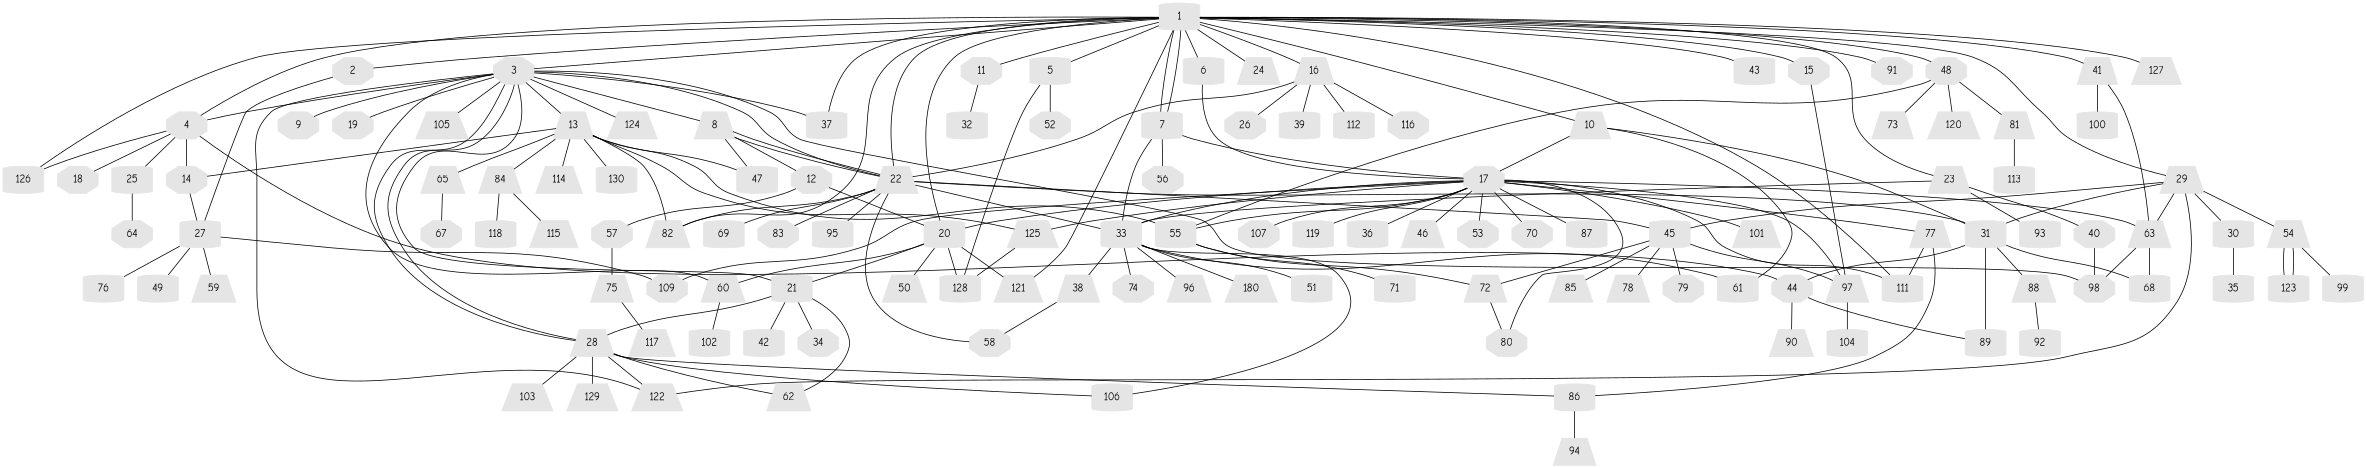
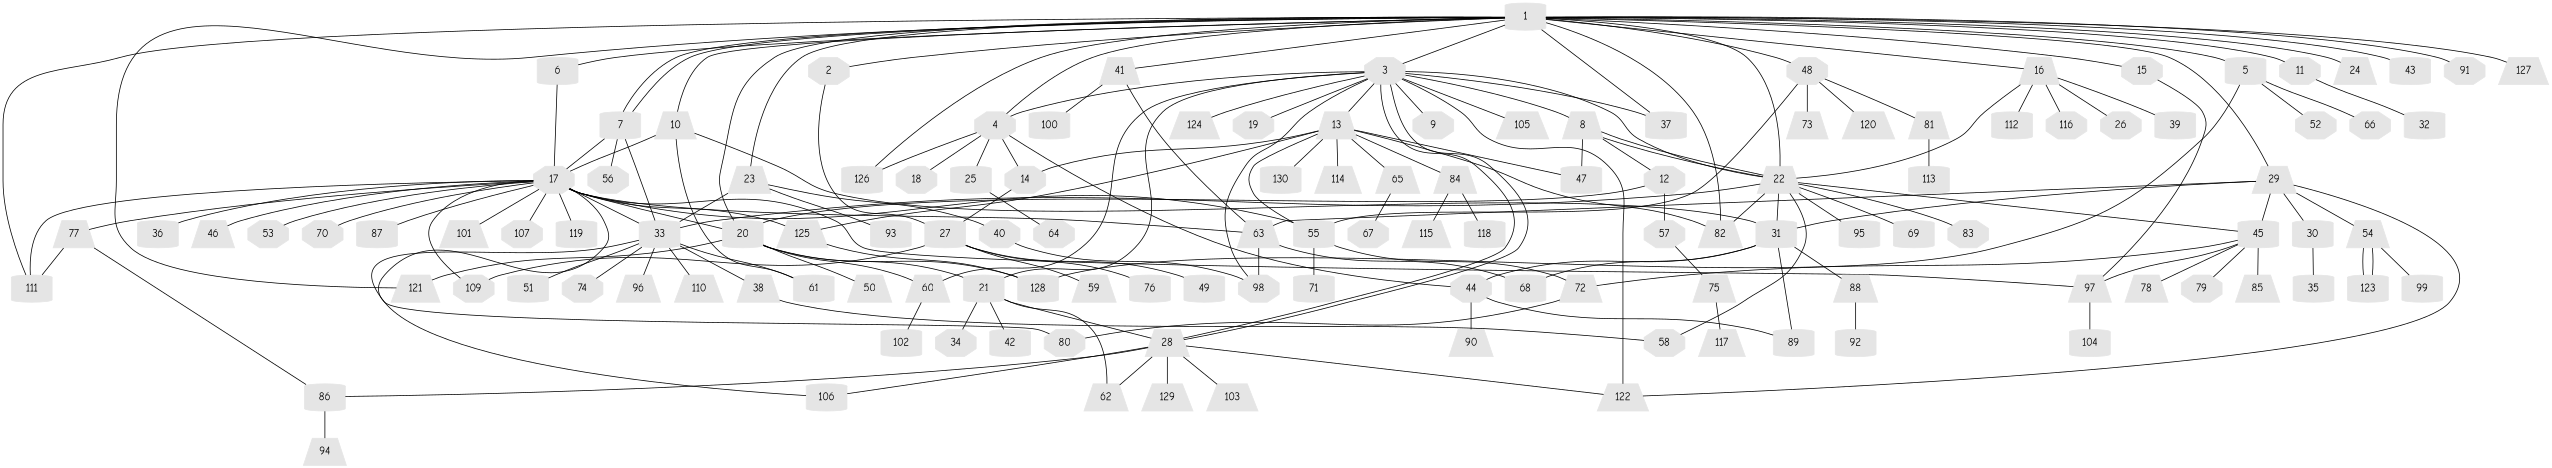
node "66": added
node "180": label "180" -> "110"
